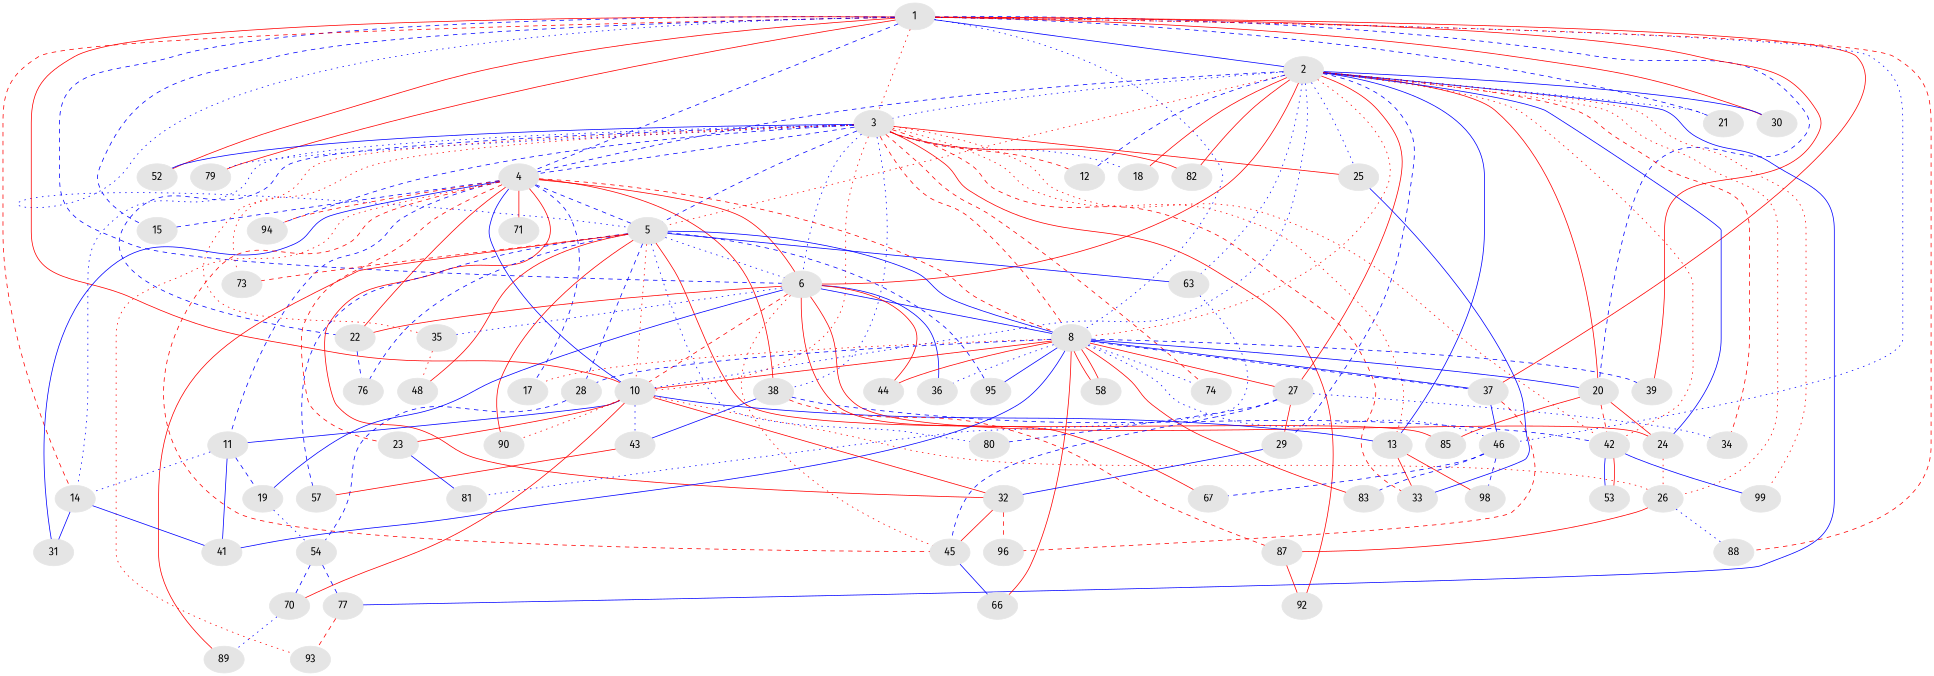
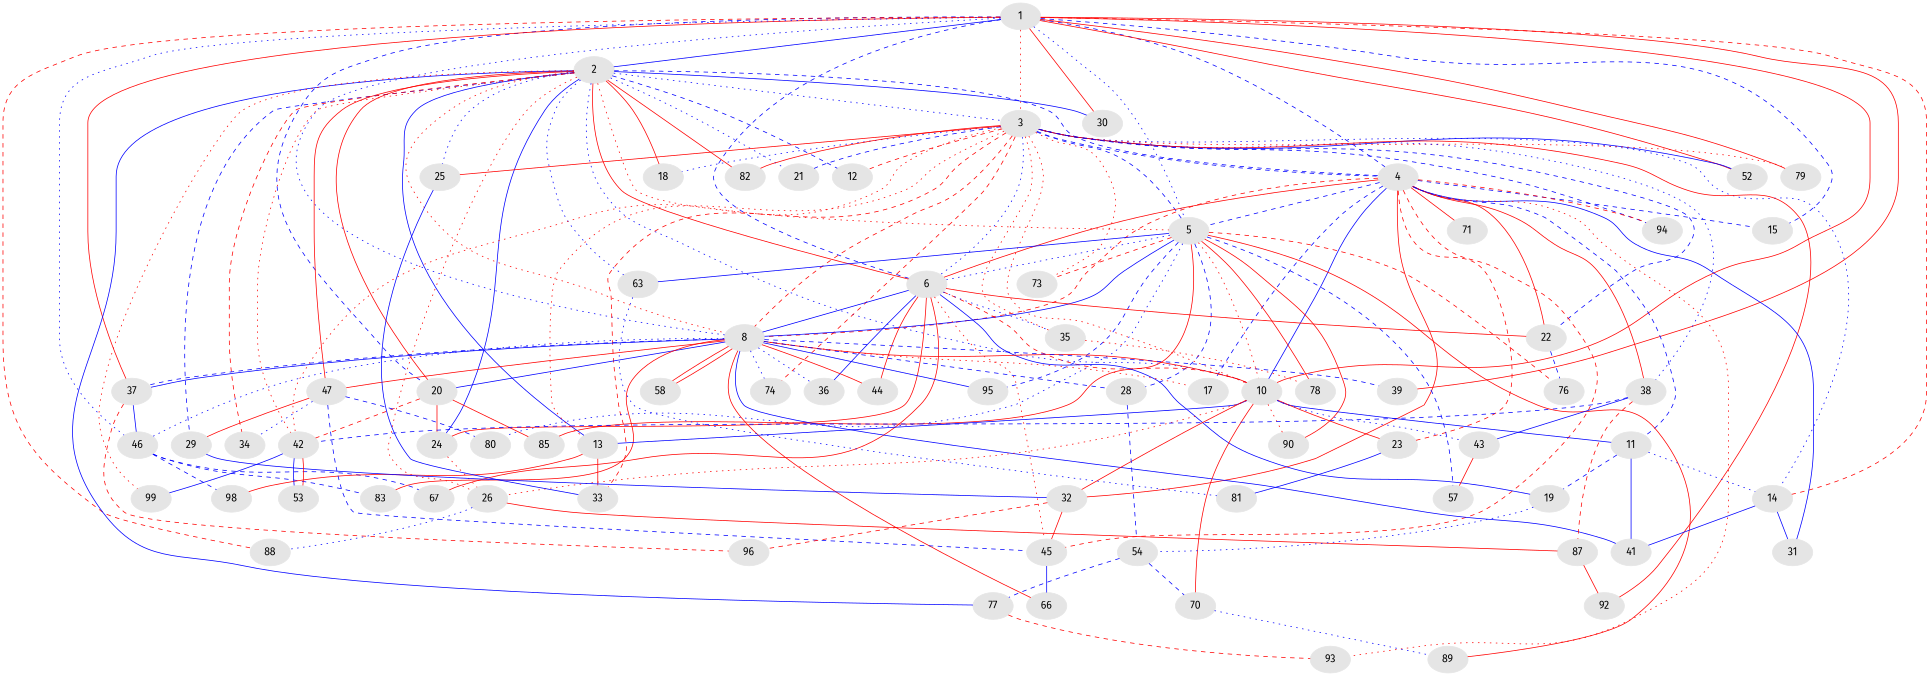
edge "1" -- "21": now "3" -- "21"
edge "3" -- "79": color blue -> red
edge "5" -- "76": color blue -> red
node "48": label "48" -> "78"
node "27": label "27" -> "47"
